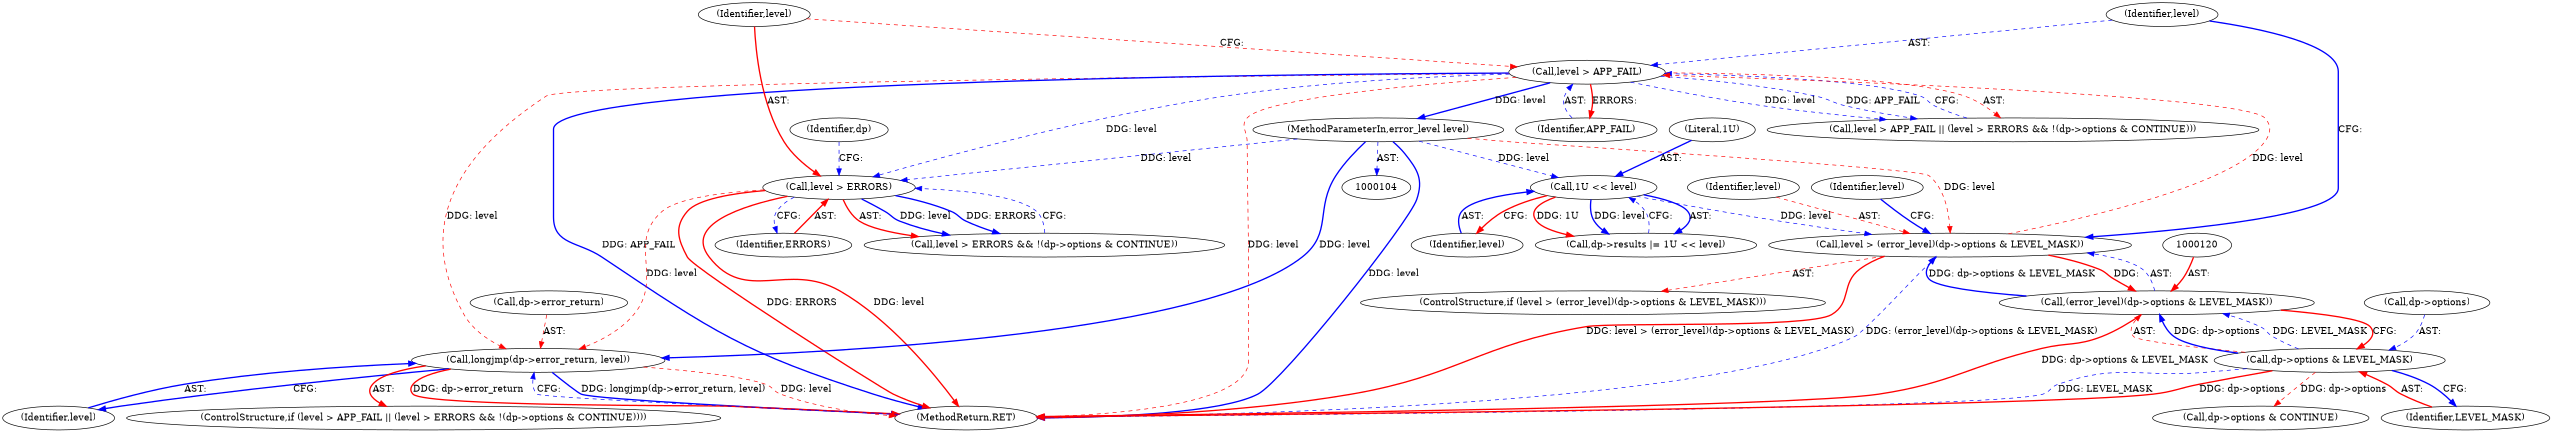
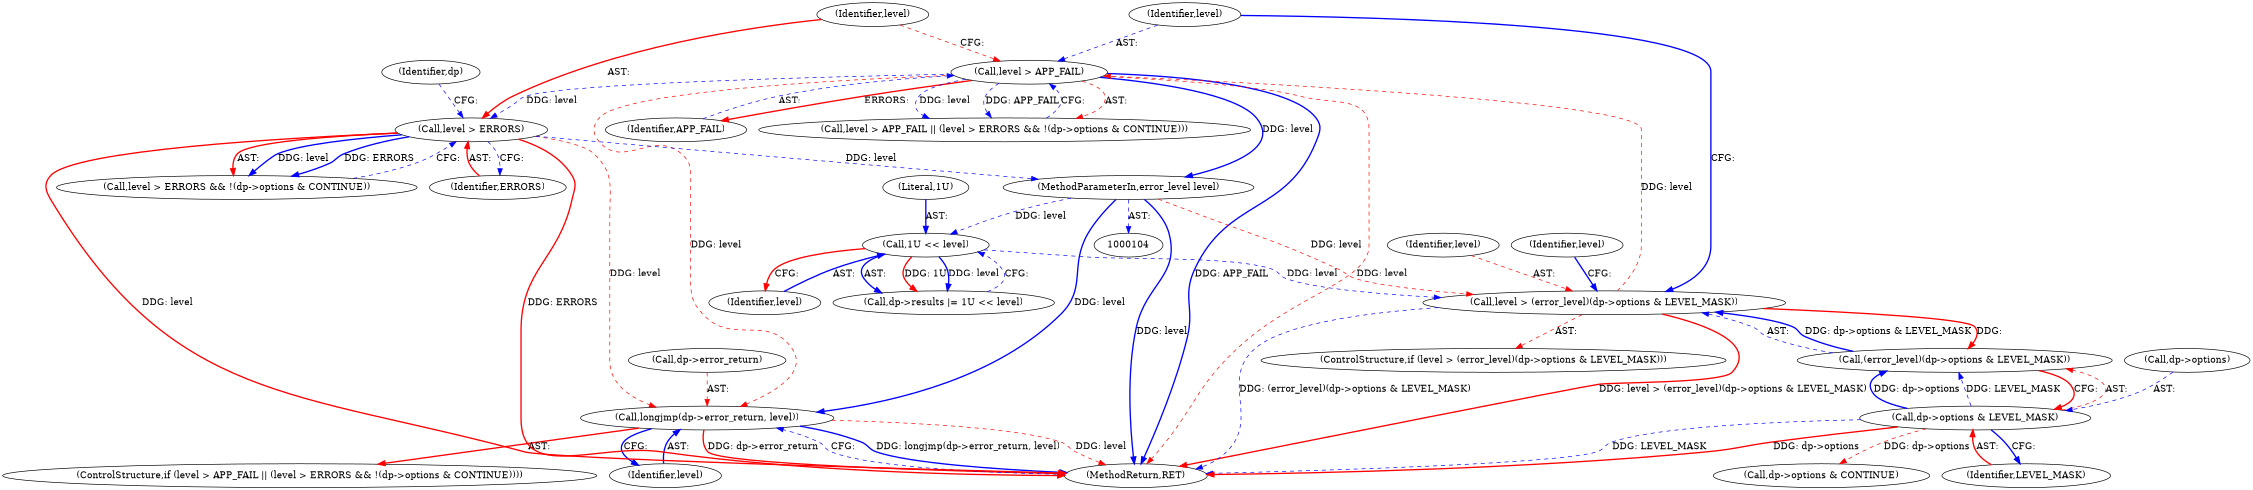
edge "(MethodParameterIn,error_level level)" -> "(Call,level > ERRORS)": reversed
node "1000120": removed
edge "(Call,(error_level)(dp->options & LEVEL_MASK))" -> "(MethodReturn,RET)": removed, label "DDG: dp->options & LEVEL_MASK"
